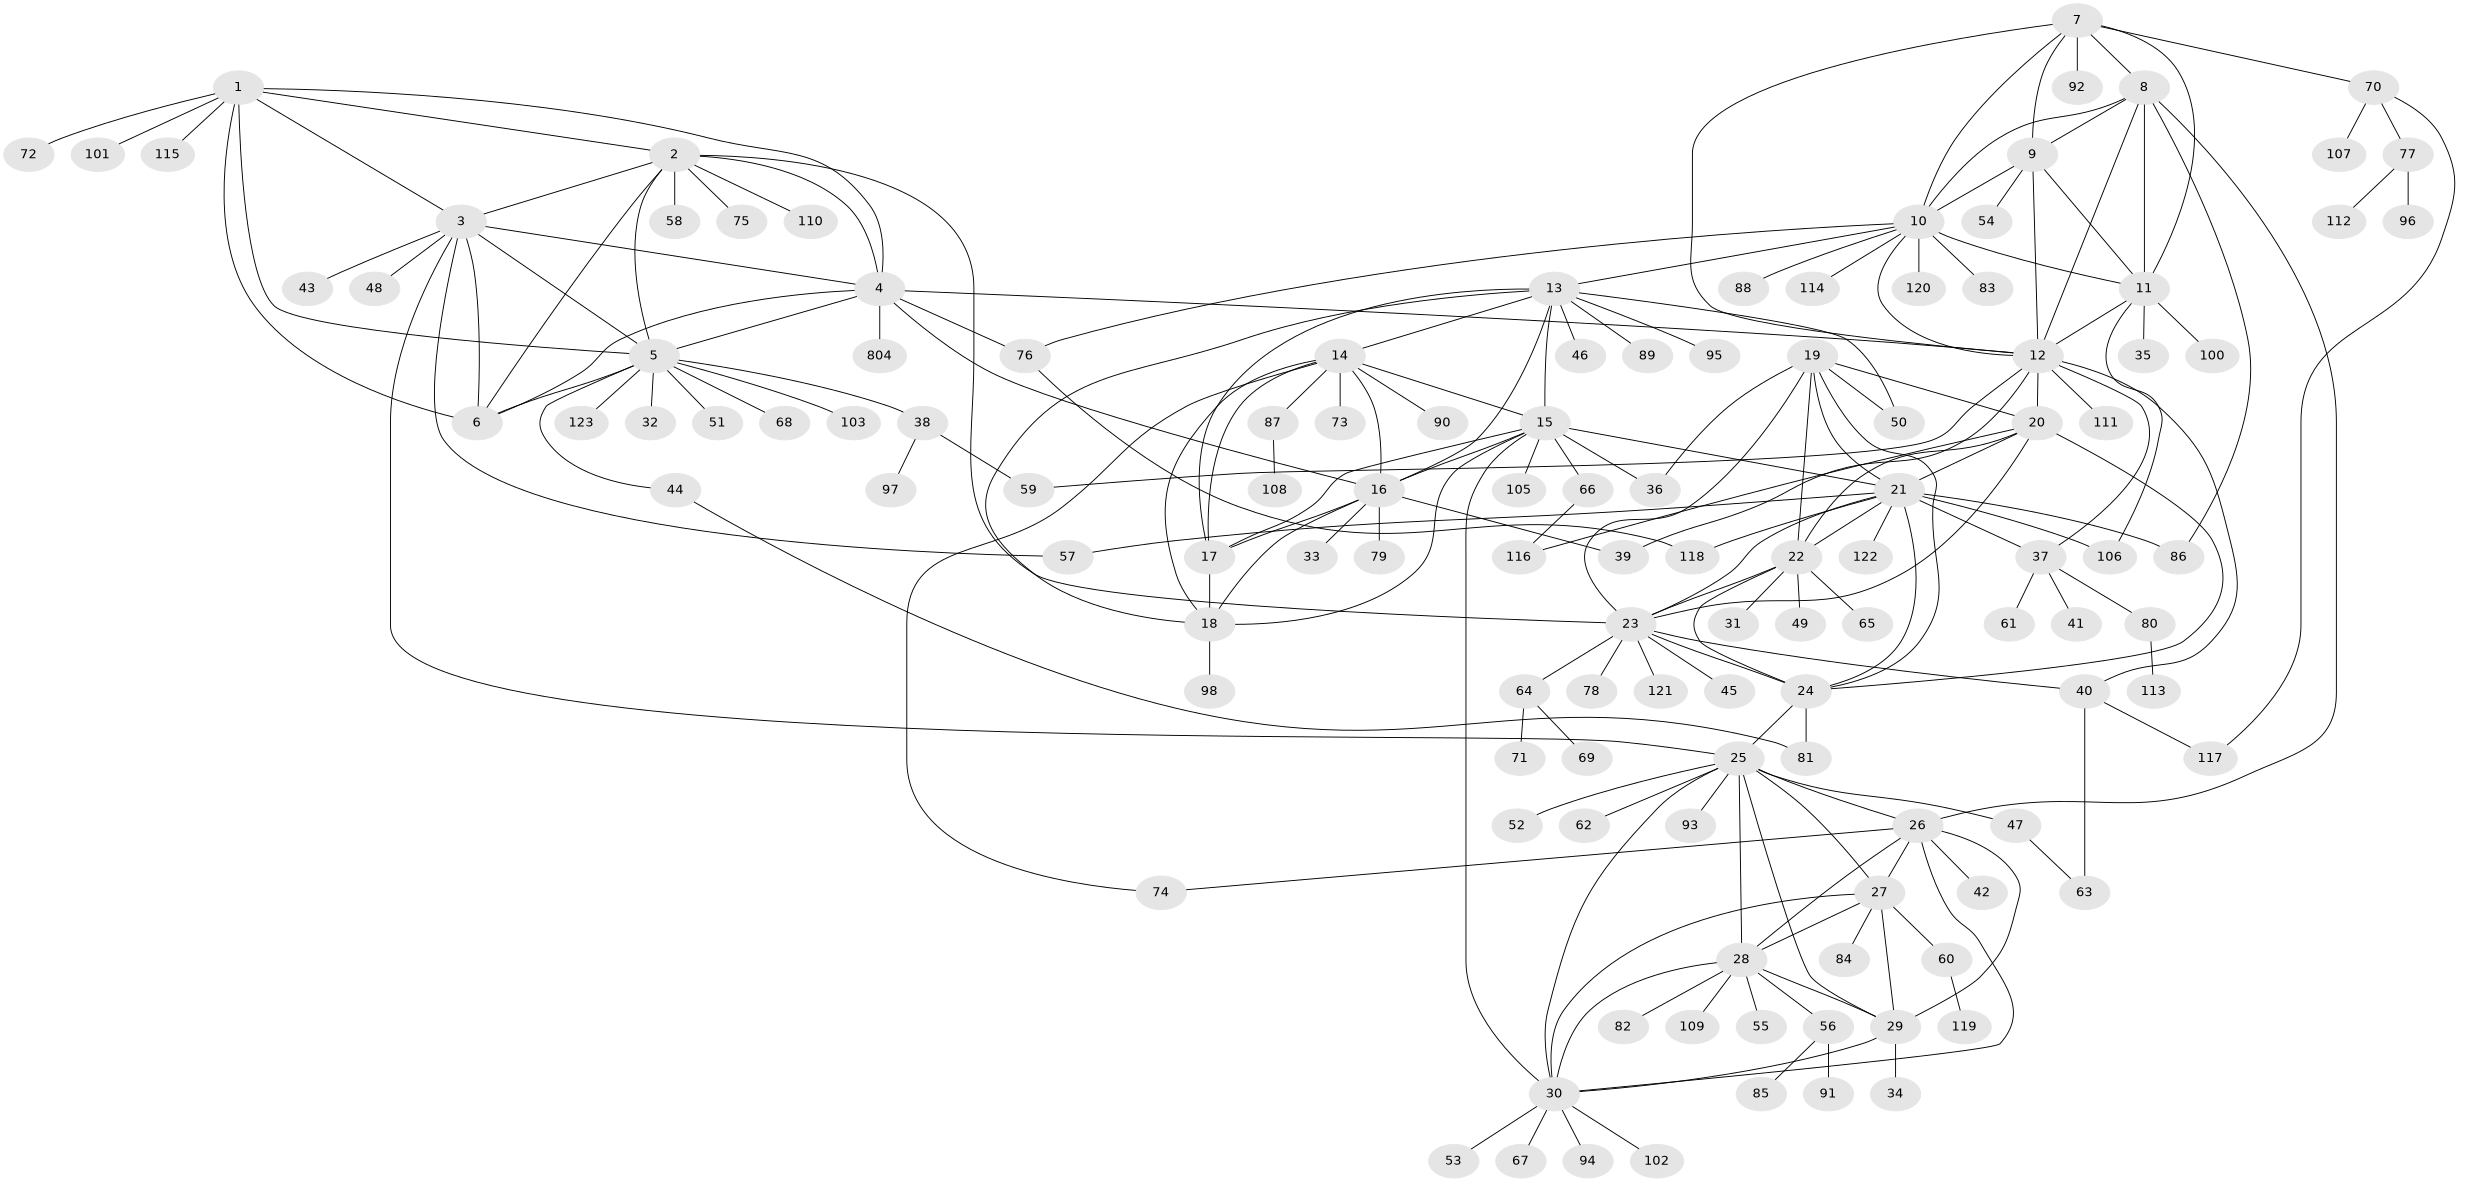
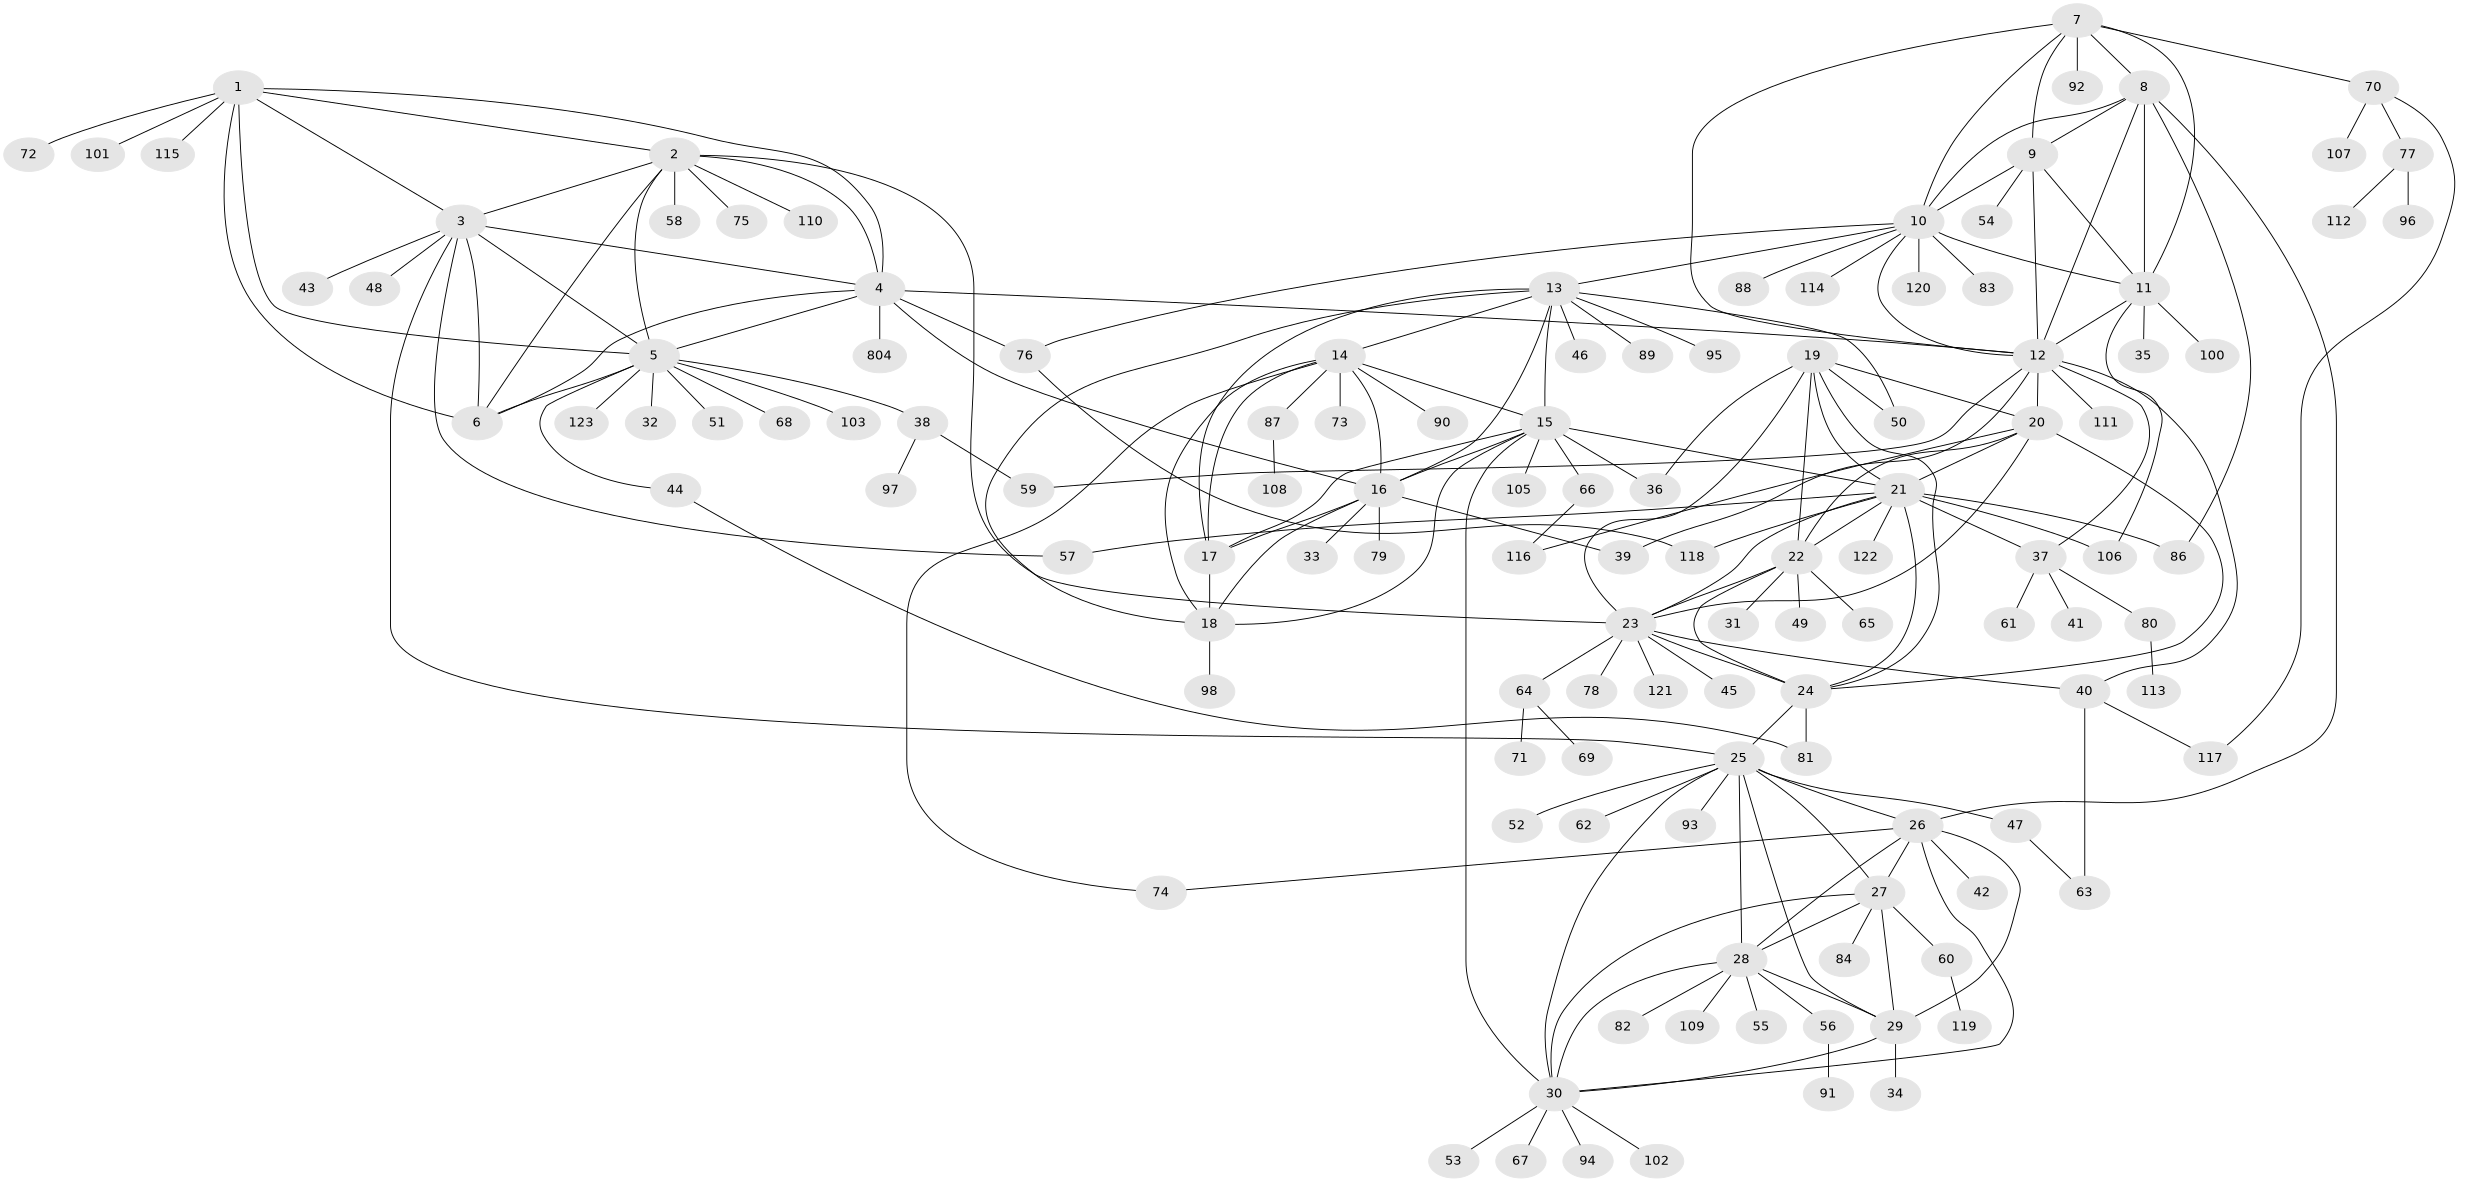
node "85": removed
